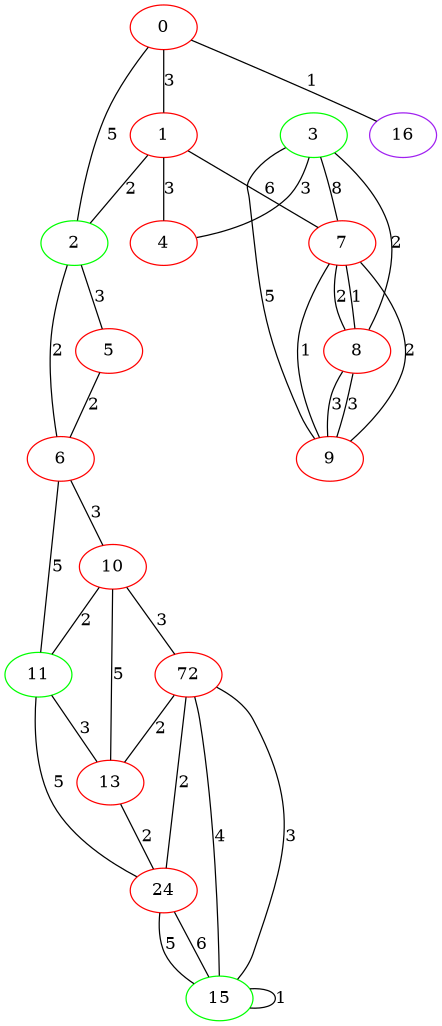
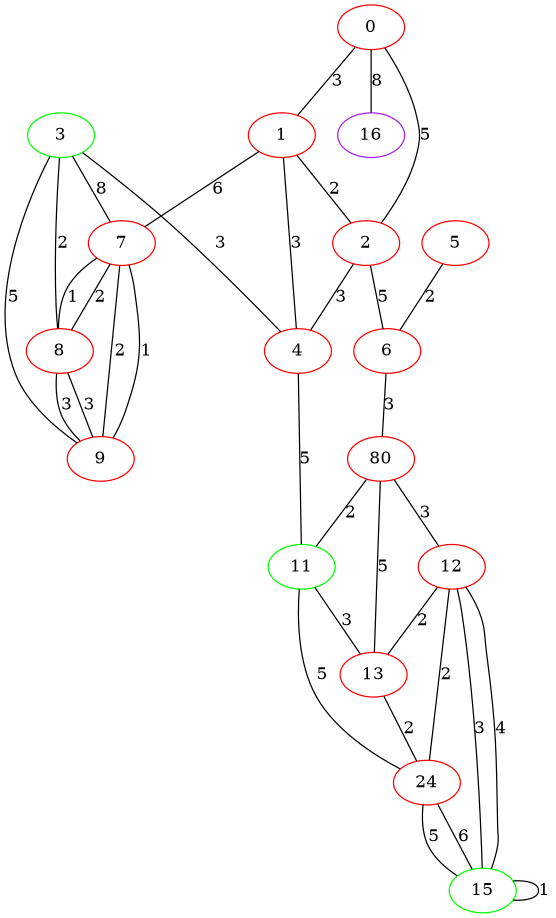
edge "0" -- "16": label "1" -> "8"
node "2": color green -> red
edge "2" -- "5": now "2" -- "4"
edge "2" -- "6": label "2" -> "5"
edge "6" -- "11": now "4" -- "11"
node "10": label "10" -> "80"
node "72": label "72" -> "12"
